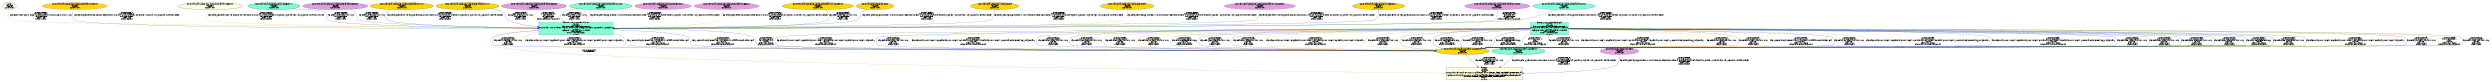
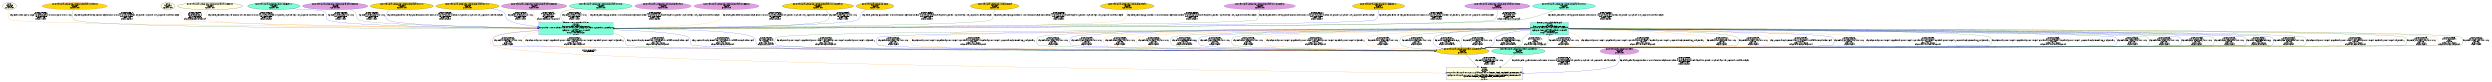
node "path:C: type:Artifact version:4 class:File System": added
